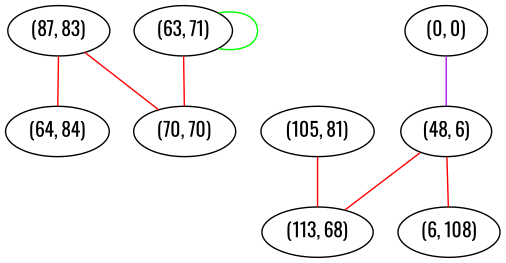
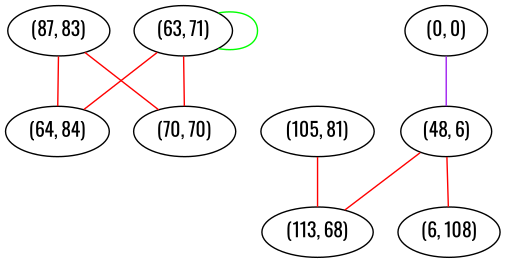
edge "(63, 71)" -- "(64, 84)": added
